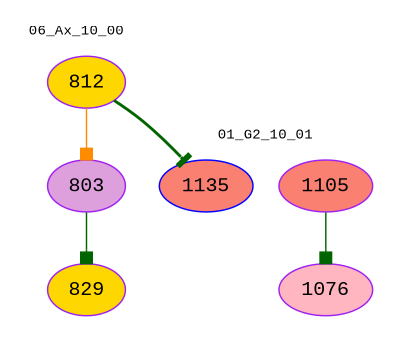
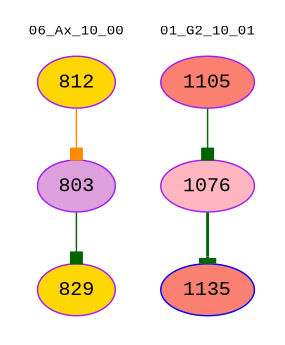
edge "812" -> "1135": now "1076" -> "1135"
